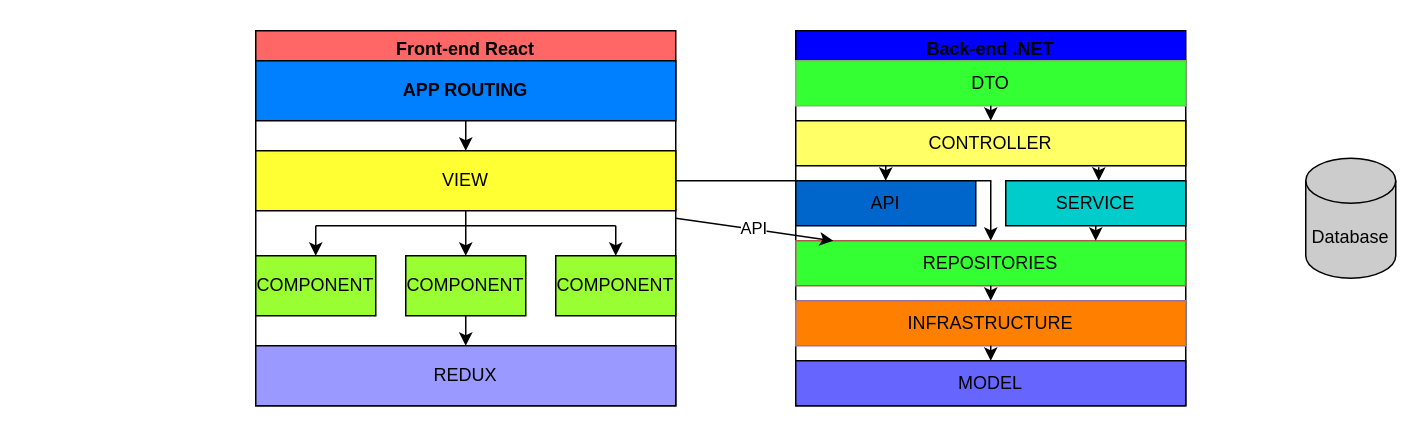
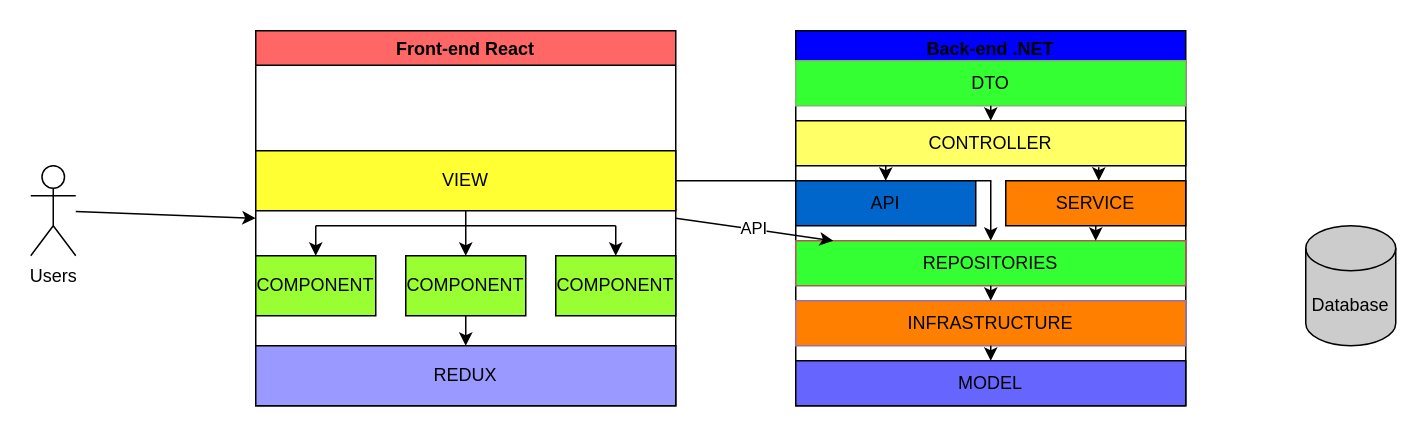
node "APP ROUTING": removed
edge "APP ROUTING" -> "VIEW": removed
node "SERVICE": fillcolor #00cccc -> #ff8000
node "Users": added
edge "Users" -> "Front-end React": added
node "Database": moved (1351, 218) -> (1351, 286)
